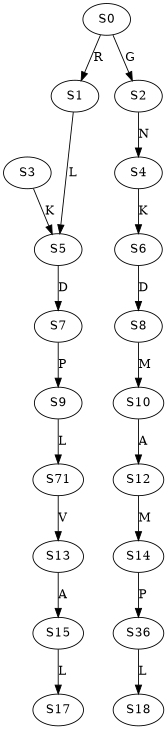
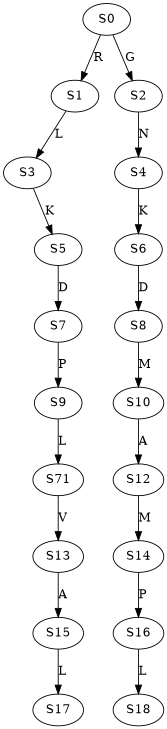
edge "S1" -> "S5": now "S1" -> "S3"
node "S36": label "S36" -> "S16"
